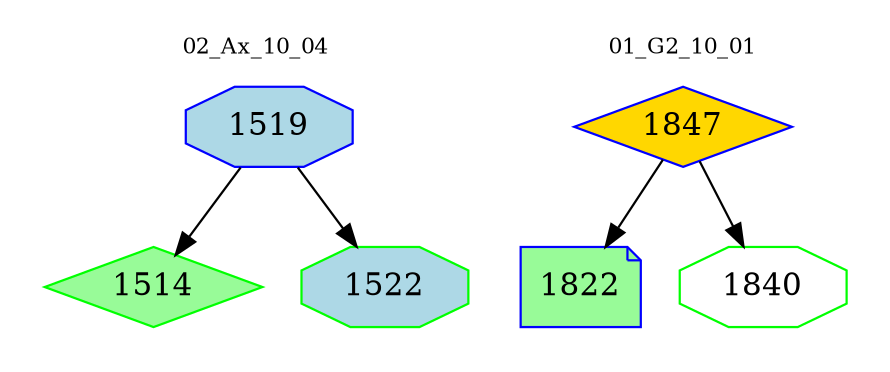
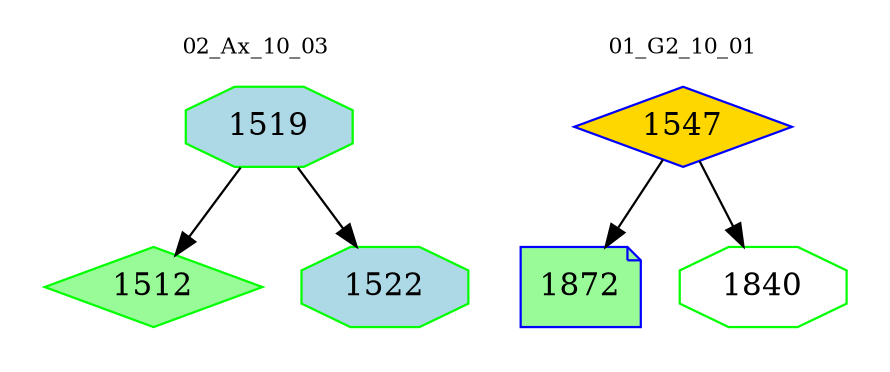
cluster "02_Ax_10_04": label "02_Ax_10_04" -> "02_Ax_10_03"
node "1519": color blue -> green
node "1847": label "1847" -> "1547"
node "1514": label "1514" -> "1512"
node "1822": label "1822" -> "1872"
